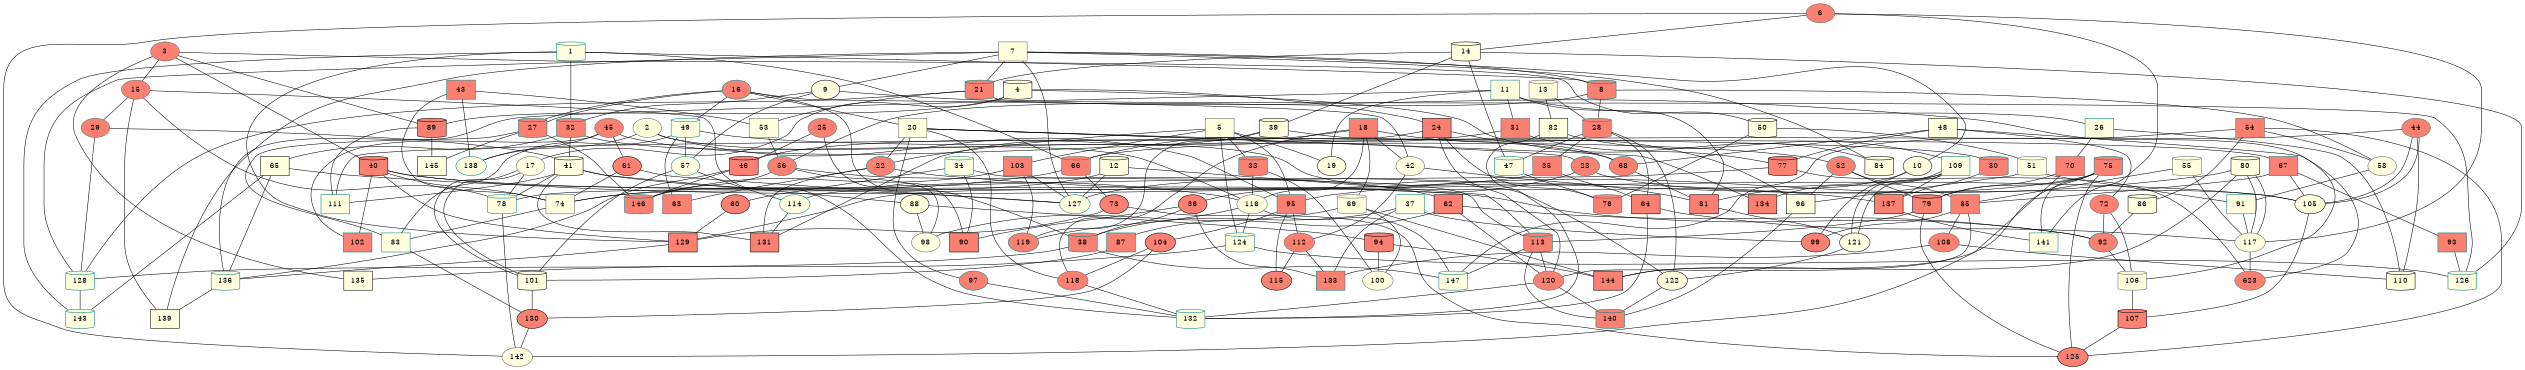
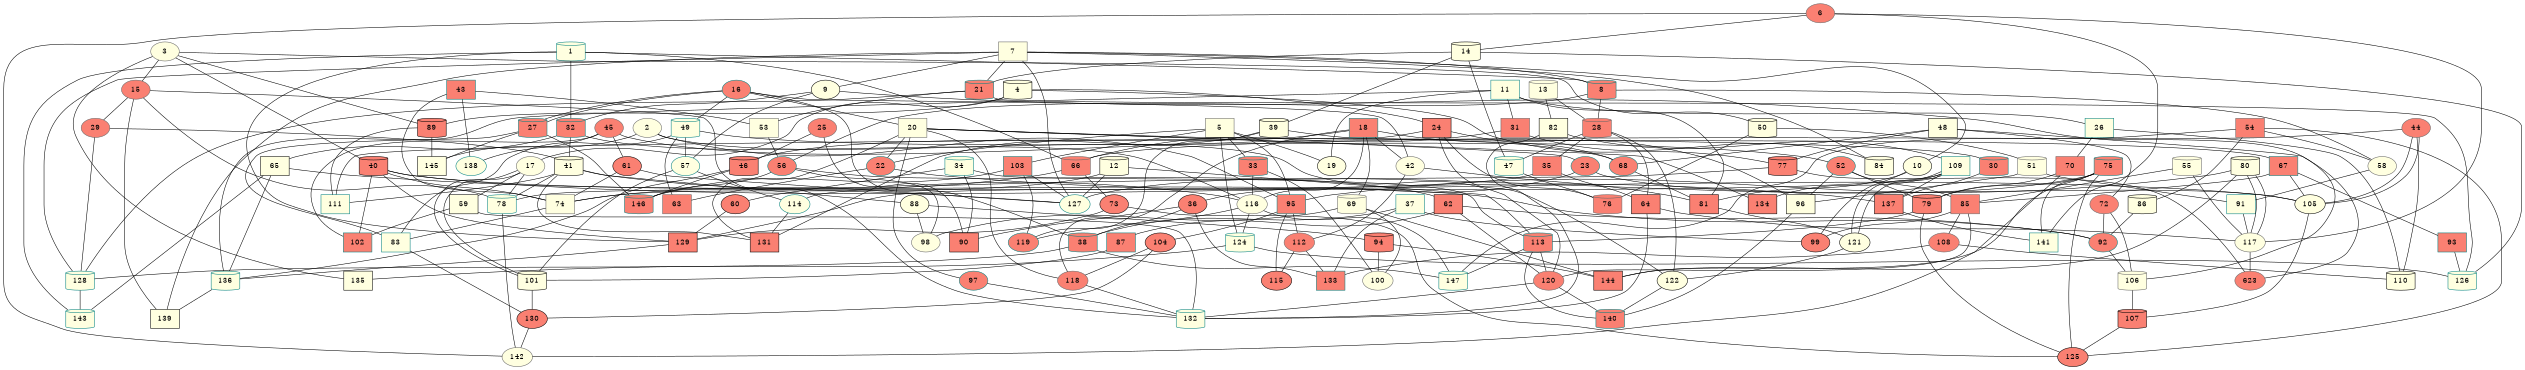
node "3": fillcolor salmon -> lightyellow
edge "2" -- "138": now "2" -- "145"
edge "22" -- "131": now "20" -- "131"
node "59": added
